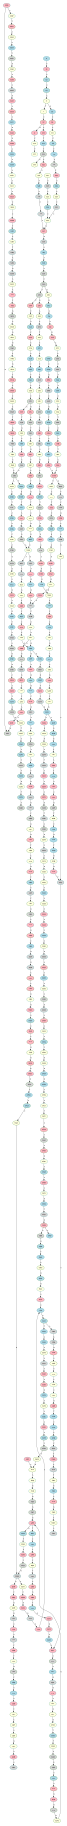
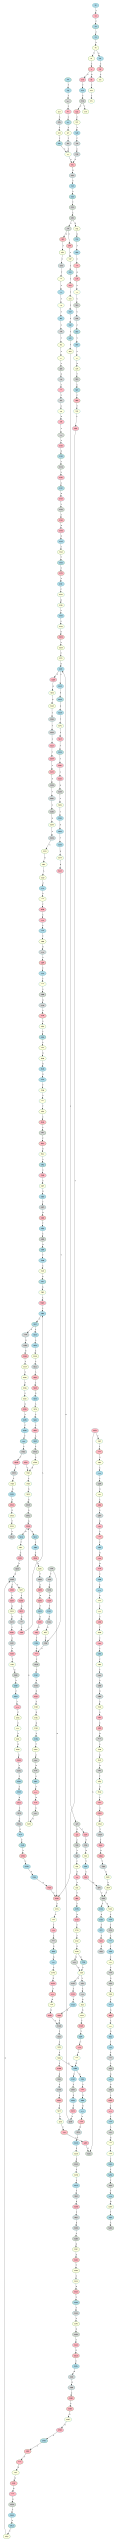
edge "S11" -> "S14": removed, label "C"
edge "S100" -> "S106": reversed
edge "S127" -> "S133": now "S128" -> "S133"
edge "S476" -> "S478": now "S477" -> "S478"
edge "S395" -> "S401": added, label "C"
